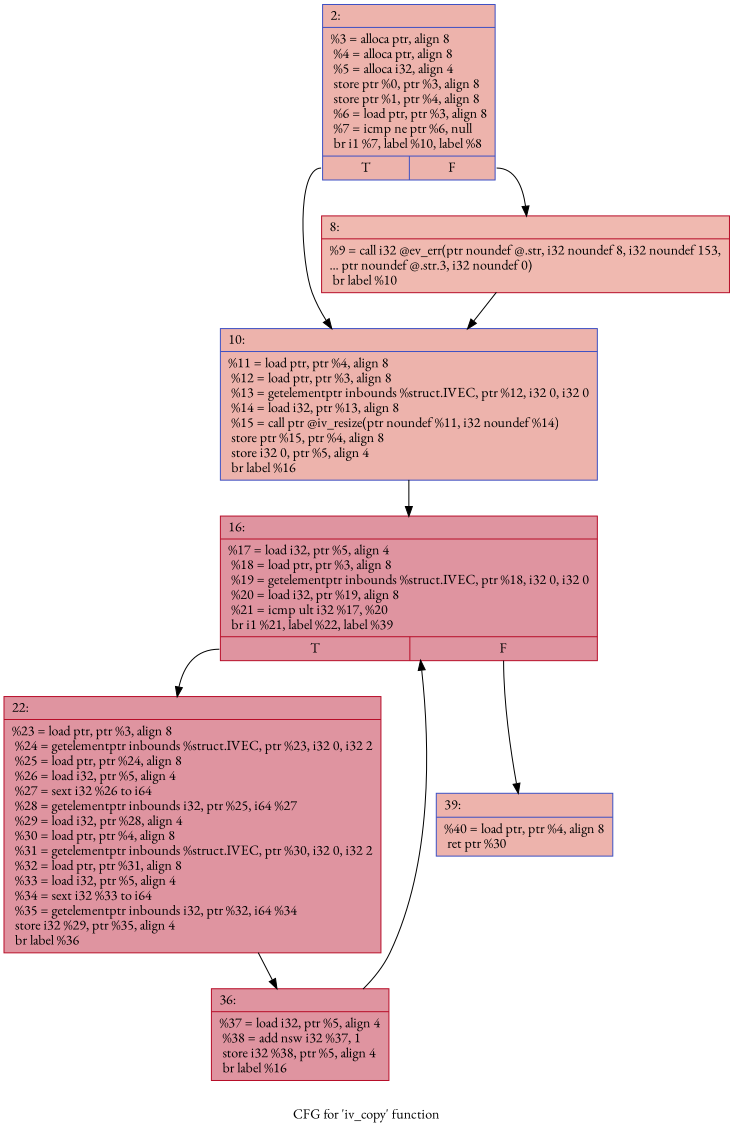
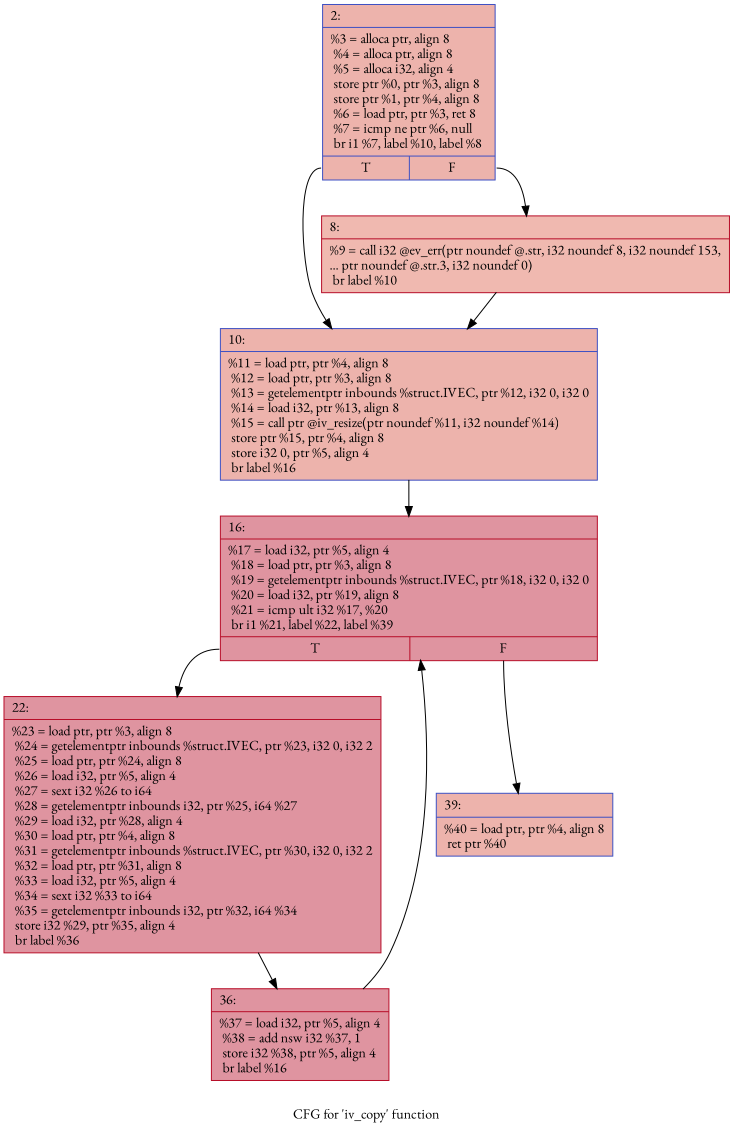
node "2:": text "%6 = load ptr, ptr %3, align 8" -> "%6 = load ptr, ptr %3, ret 8"
node "39:": text "ret ptr %30" -> "ret ptr %40"
